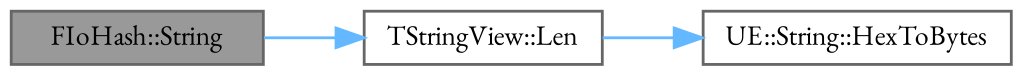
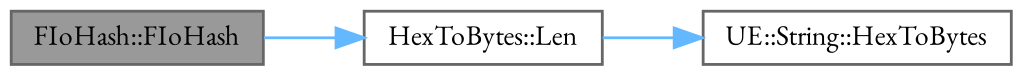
node "FIoHash::String": label "FIoHash::String" -> "FIoHash::FIoHash"
node "TStringView::Len": label "TStringView::Len" -> "HexToBytes::Len"
